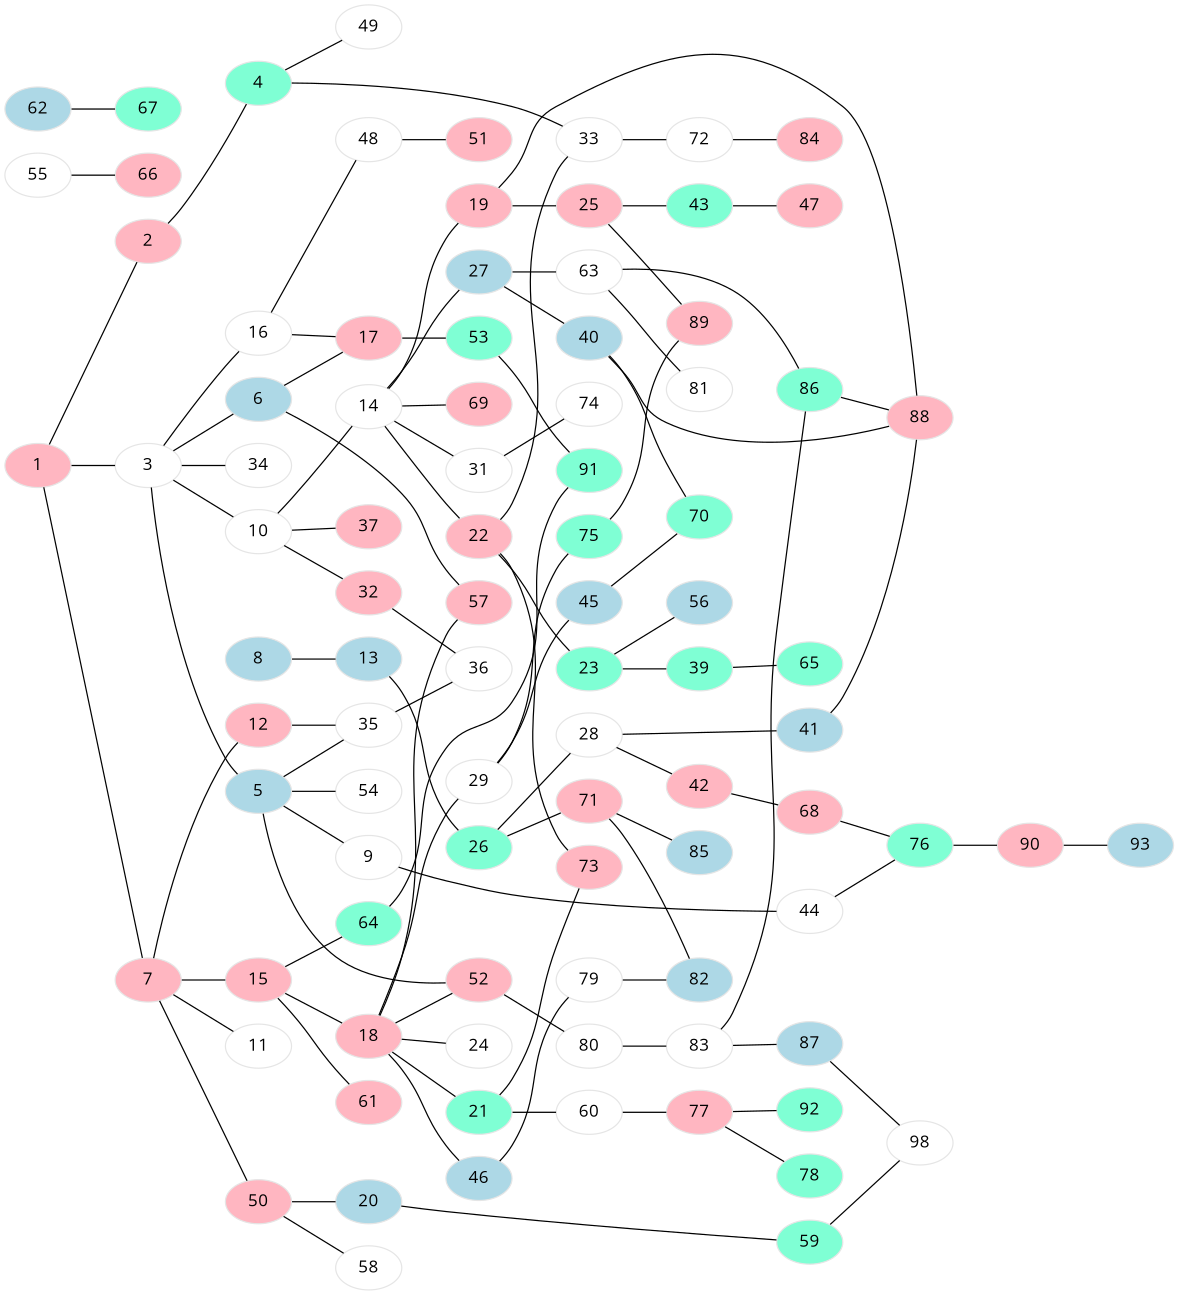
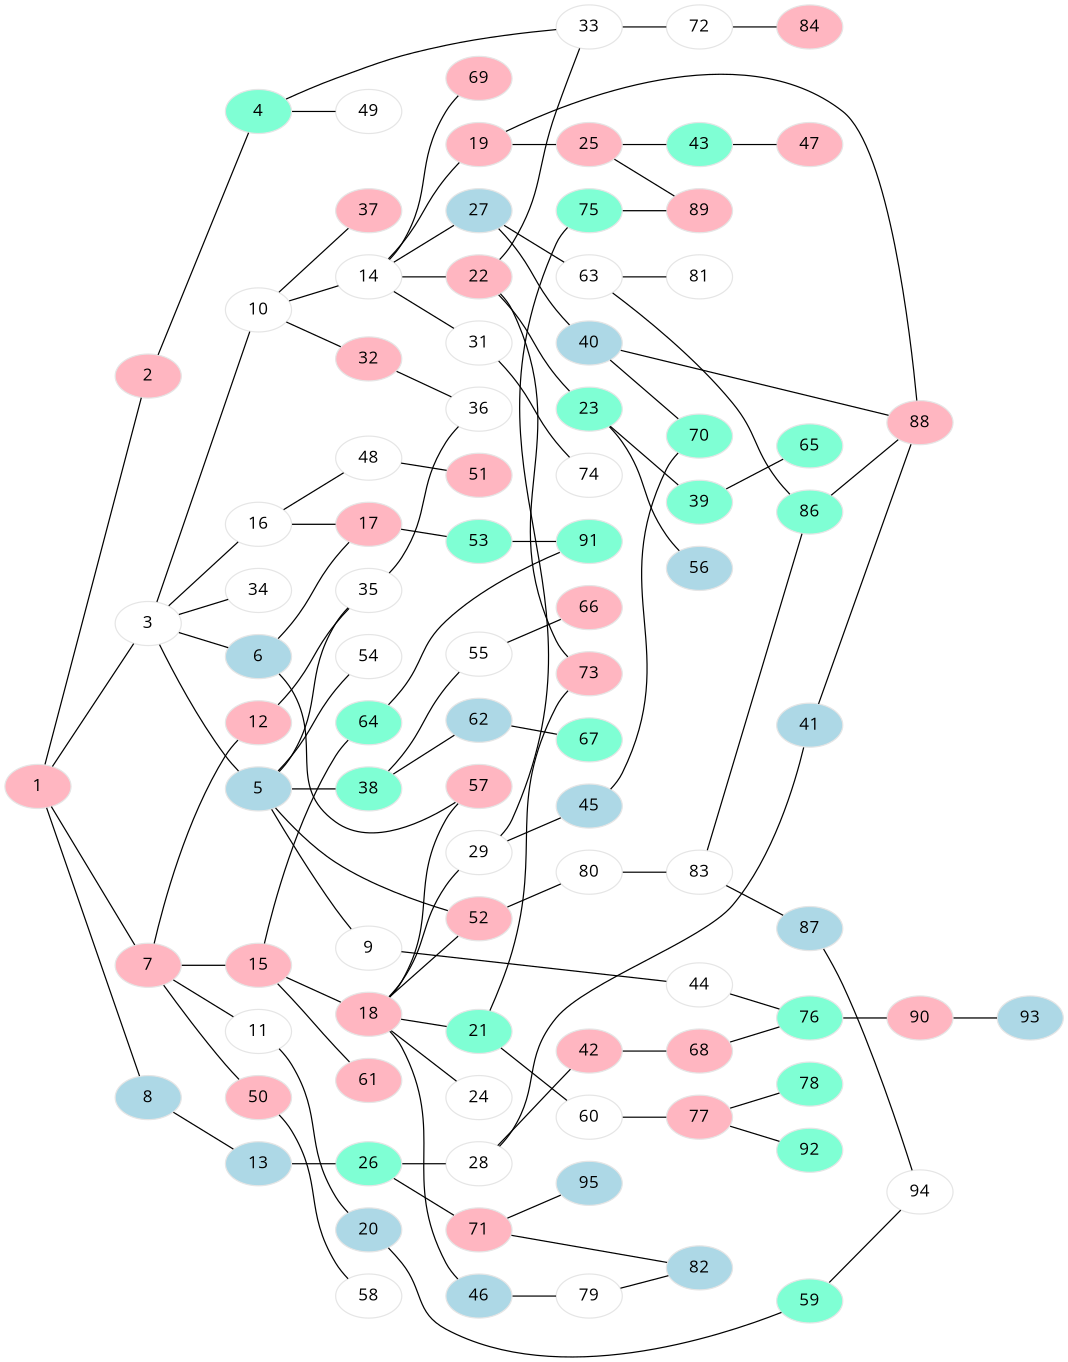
node "38": added
node "85": label "85" -> "95"
edge "1" -- "8": added
node "98": label "98" -> "94"
edge "50" -- "20": now "11" -- "20"
